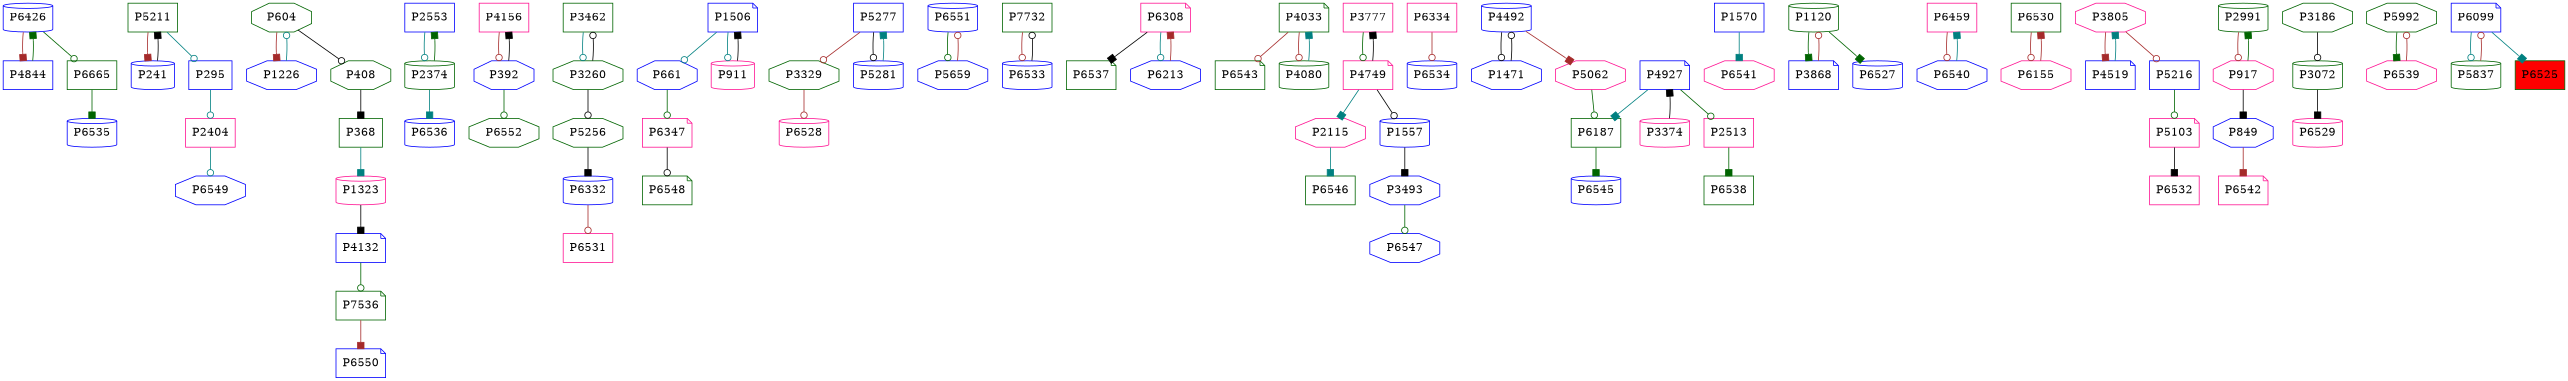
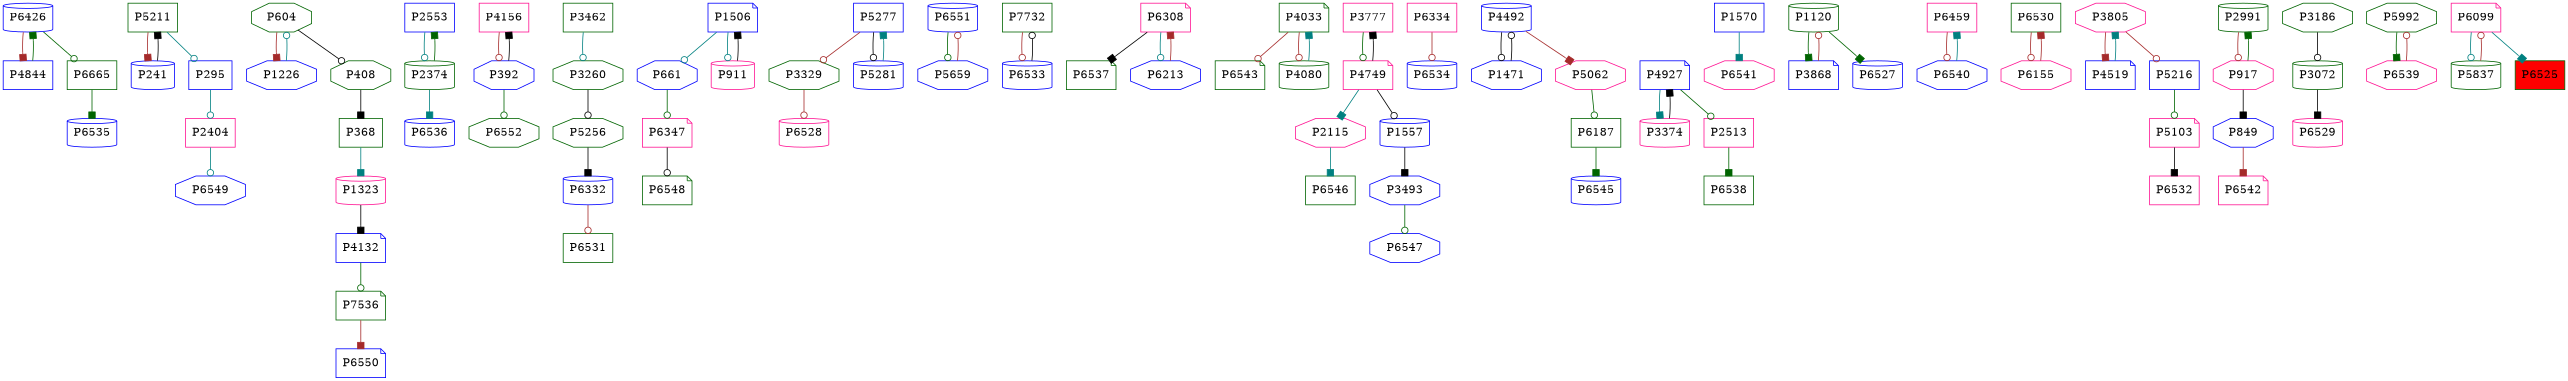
node "P6099": color blue -> deeppink
edge "P3260" -> "P3462": removed
edge "P4927" -> "P6187": now "P4927" -> "P3374"
node "P6531": color deeppink -> darkgreen
